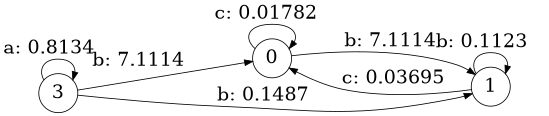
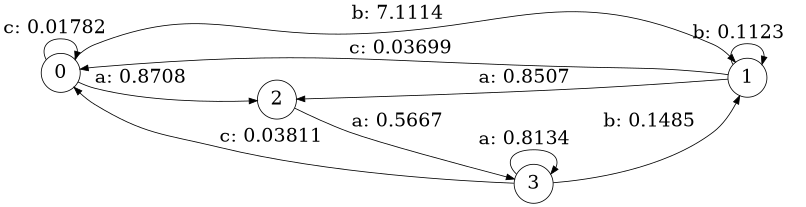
edge "3" -> "0": label "b: 7.1114   " -> "c: 0.03811  "
edge "1" -> "0": label "c: 0.03695  " -> "c: 0.03699  "
edge "3" -> "1": label "b: 0.1487   " -> "b: 0.1485   "
node "2": added
